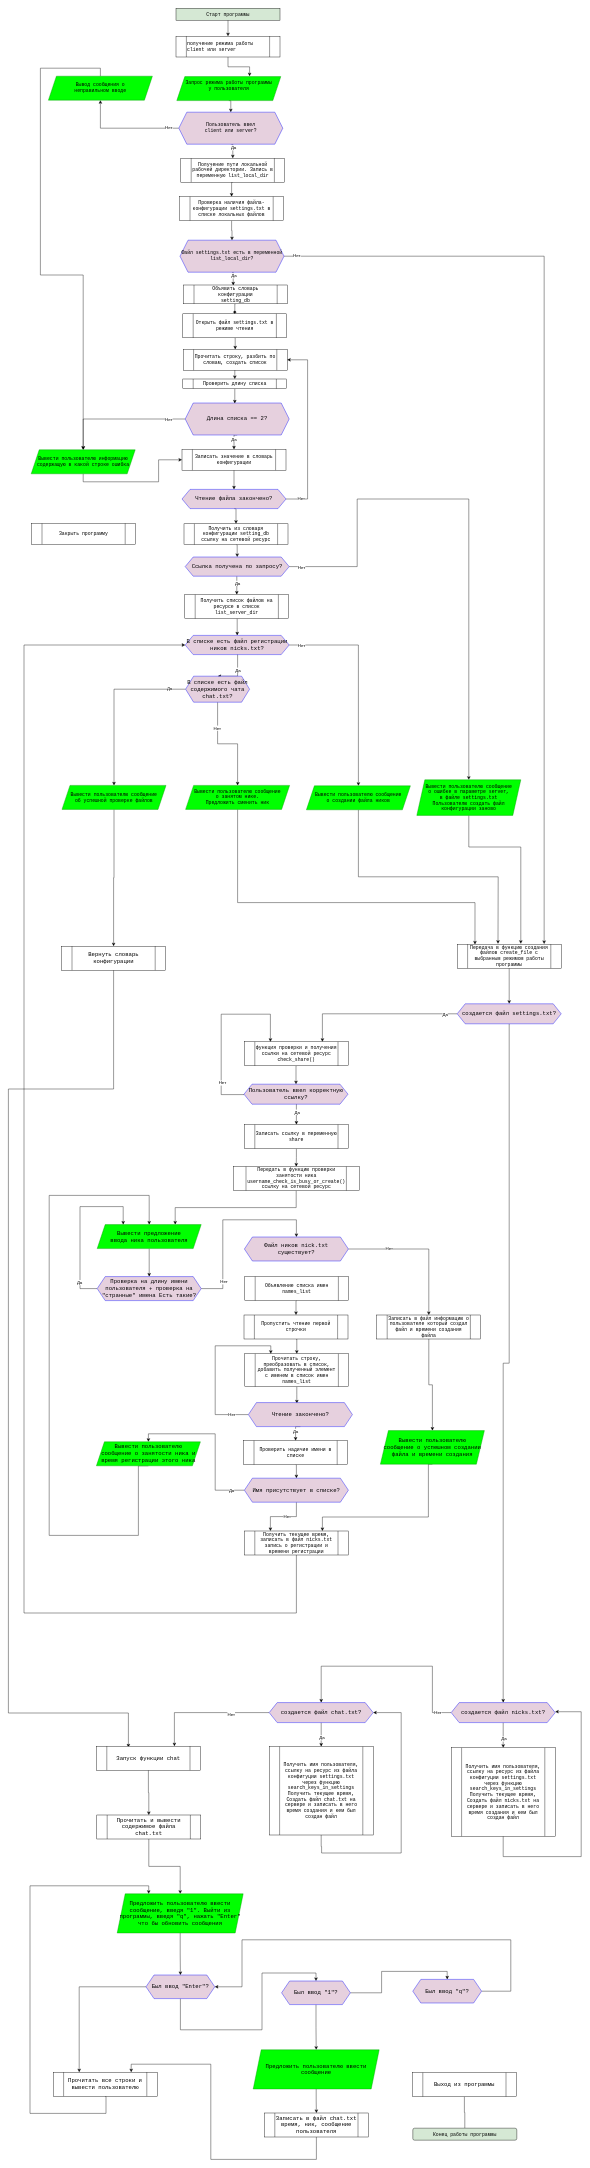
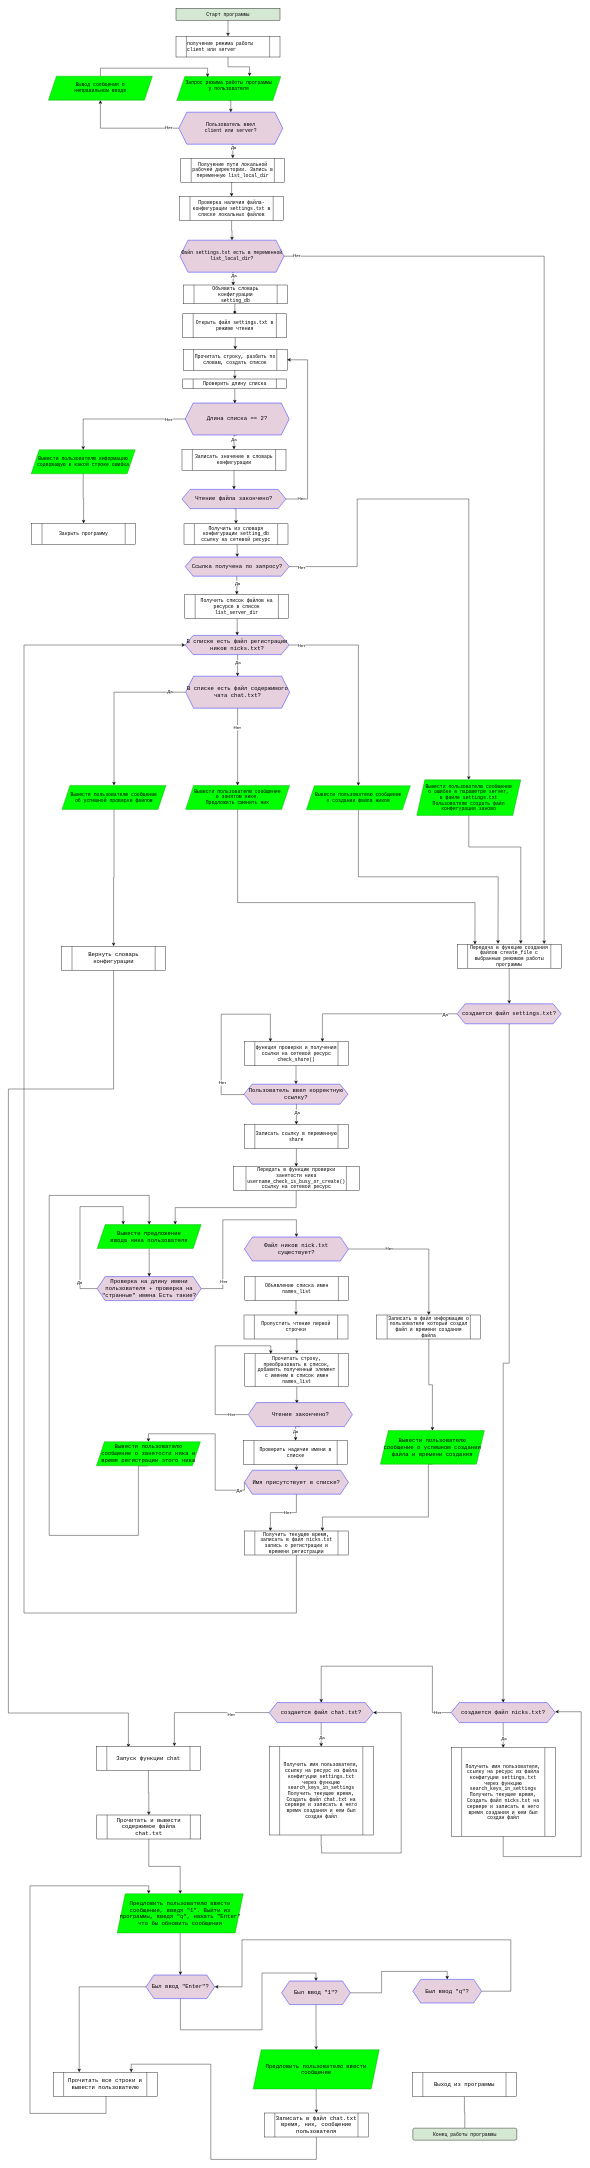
edge "Вывод сообщения о неправильном вводе" -> "Вывести пользователю информацию содержащую в какой строке ошибка": now "Вывод сообщения о неправильном вводе" -> "Запрос режима работы программы у пользователя"
edge "Вывести пользователю информацию содержащую в какой строке ошибка" -> "Записать значение в словарь конфигурации": now "Вывести пользователю информацию содержащую в какой строке ошибка" -> "Закрыть программу"
node "В списке есть файл содержимого чата chat.txt?": size 64x26 -> 104x32
node "Имя присутствует в списке?": moved (296, 1490) -> (296, 1482)
